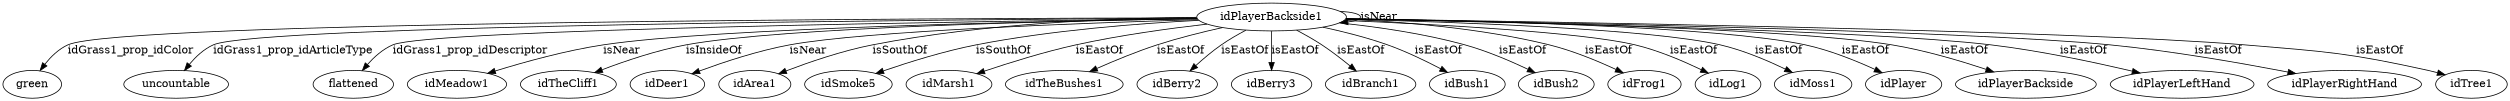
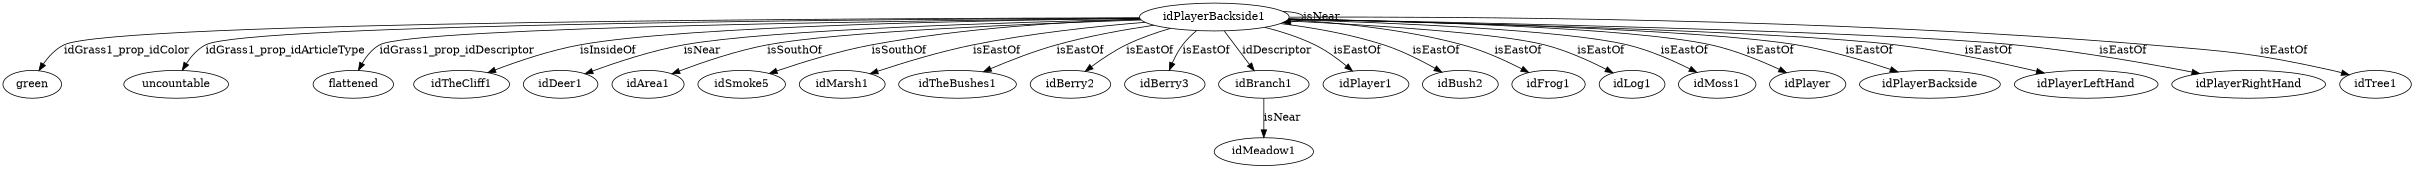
edge "idPlayerBackside1" -> "idMeadow1": now "idBranch1" -> "idMeadow1"
edge "idPlayerBackside1" -> "idBranch1": label "isEastOf" -> "idDescriptor"
node "idBush1": label "idBush1" -> "idPlayer1"
